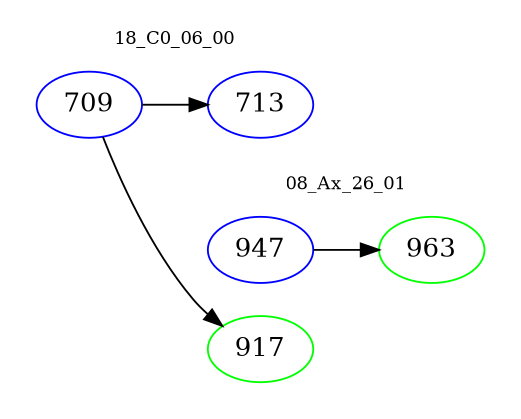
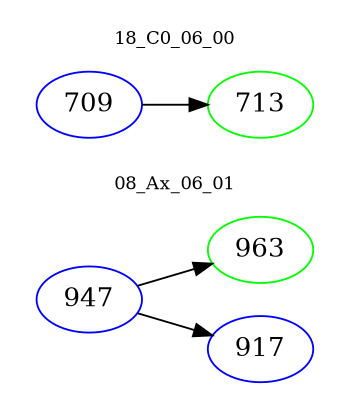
node "713": color blue -> green
cluster "08_Ax_26_01": label "08_Ax_26_01" -> "08_Ax_06_01"
edge "709" -> "917": now "947" -> "917"
node "917": color green -> blue
